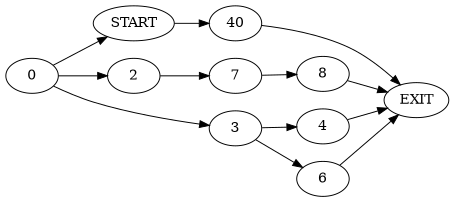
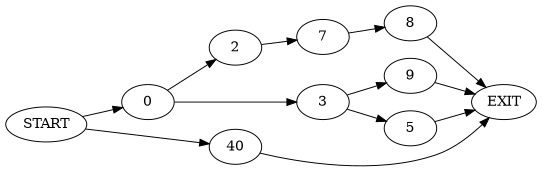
edge "0" -> "START": reversed
node "4": label "4" -> "9"
node "6": label "6" -> "5"
